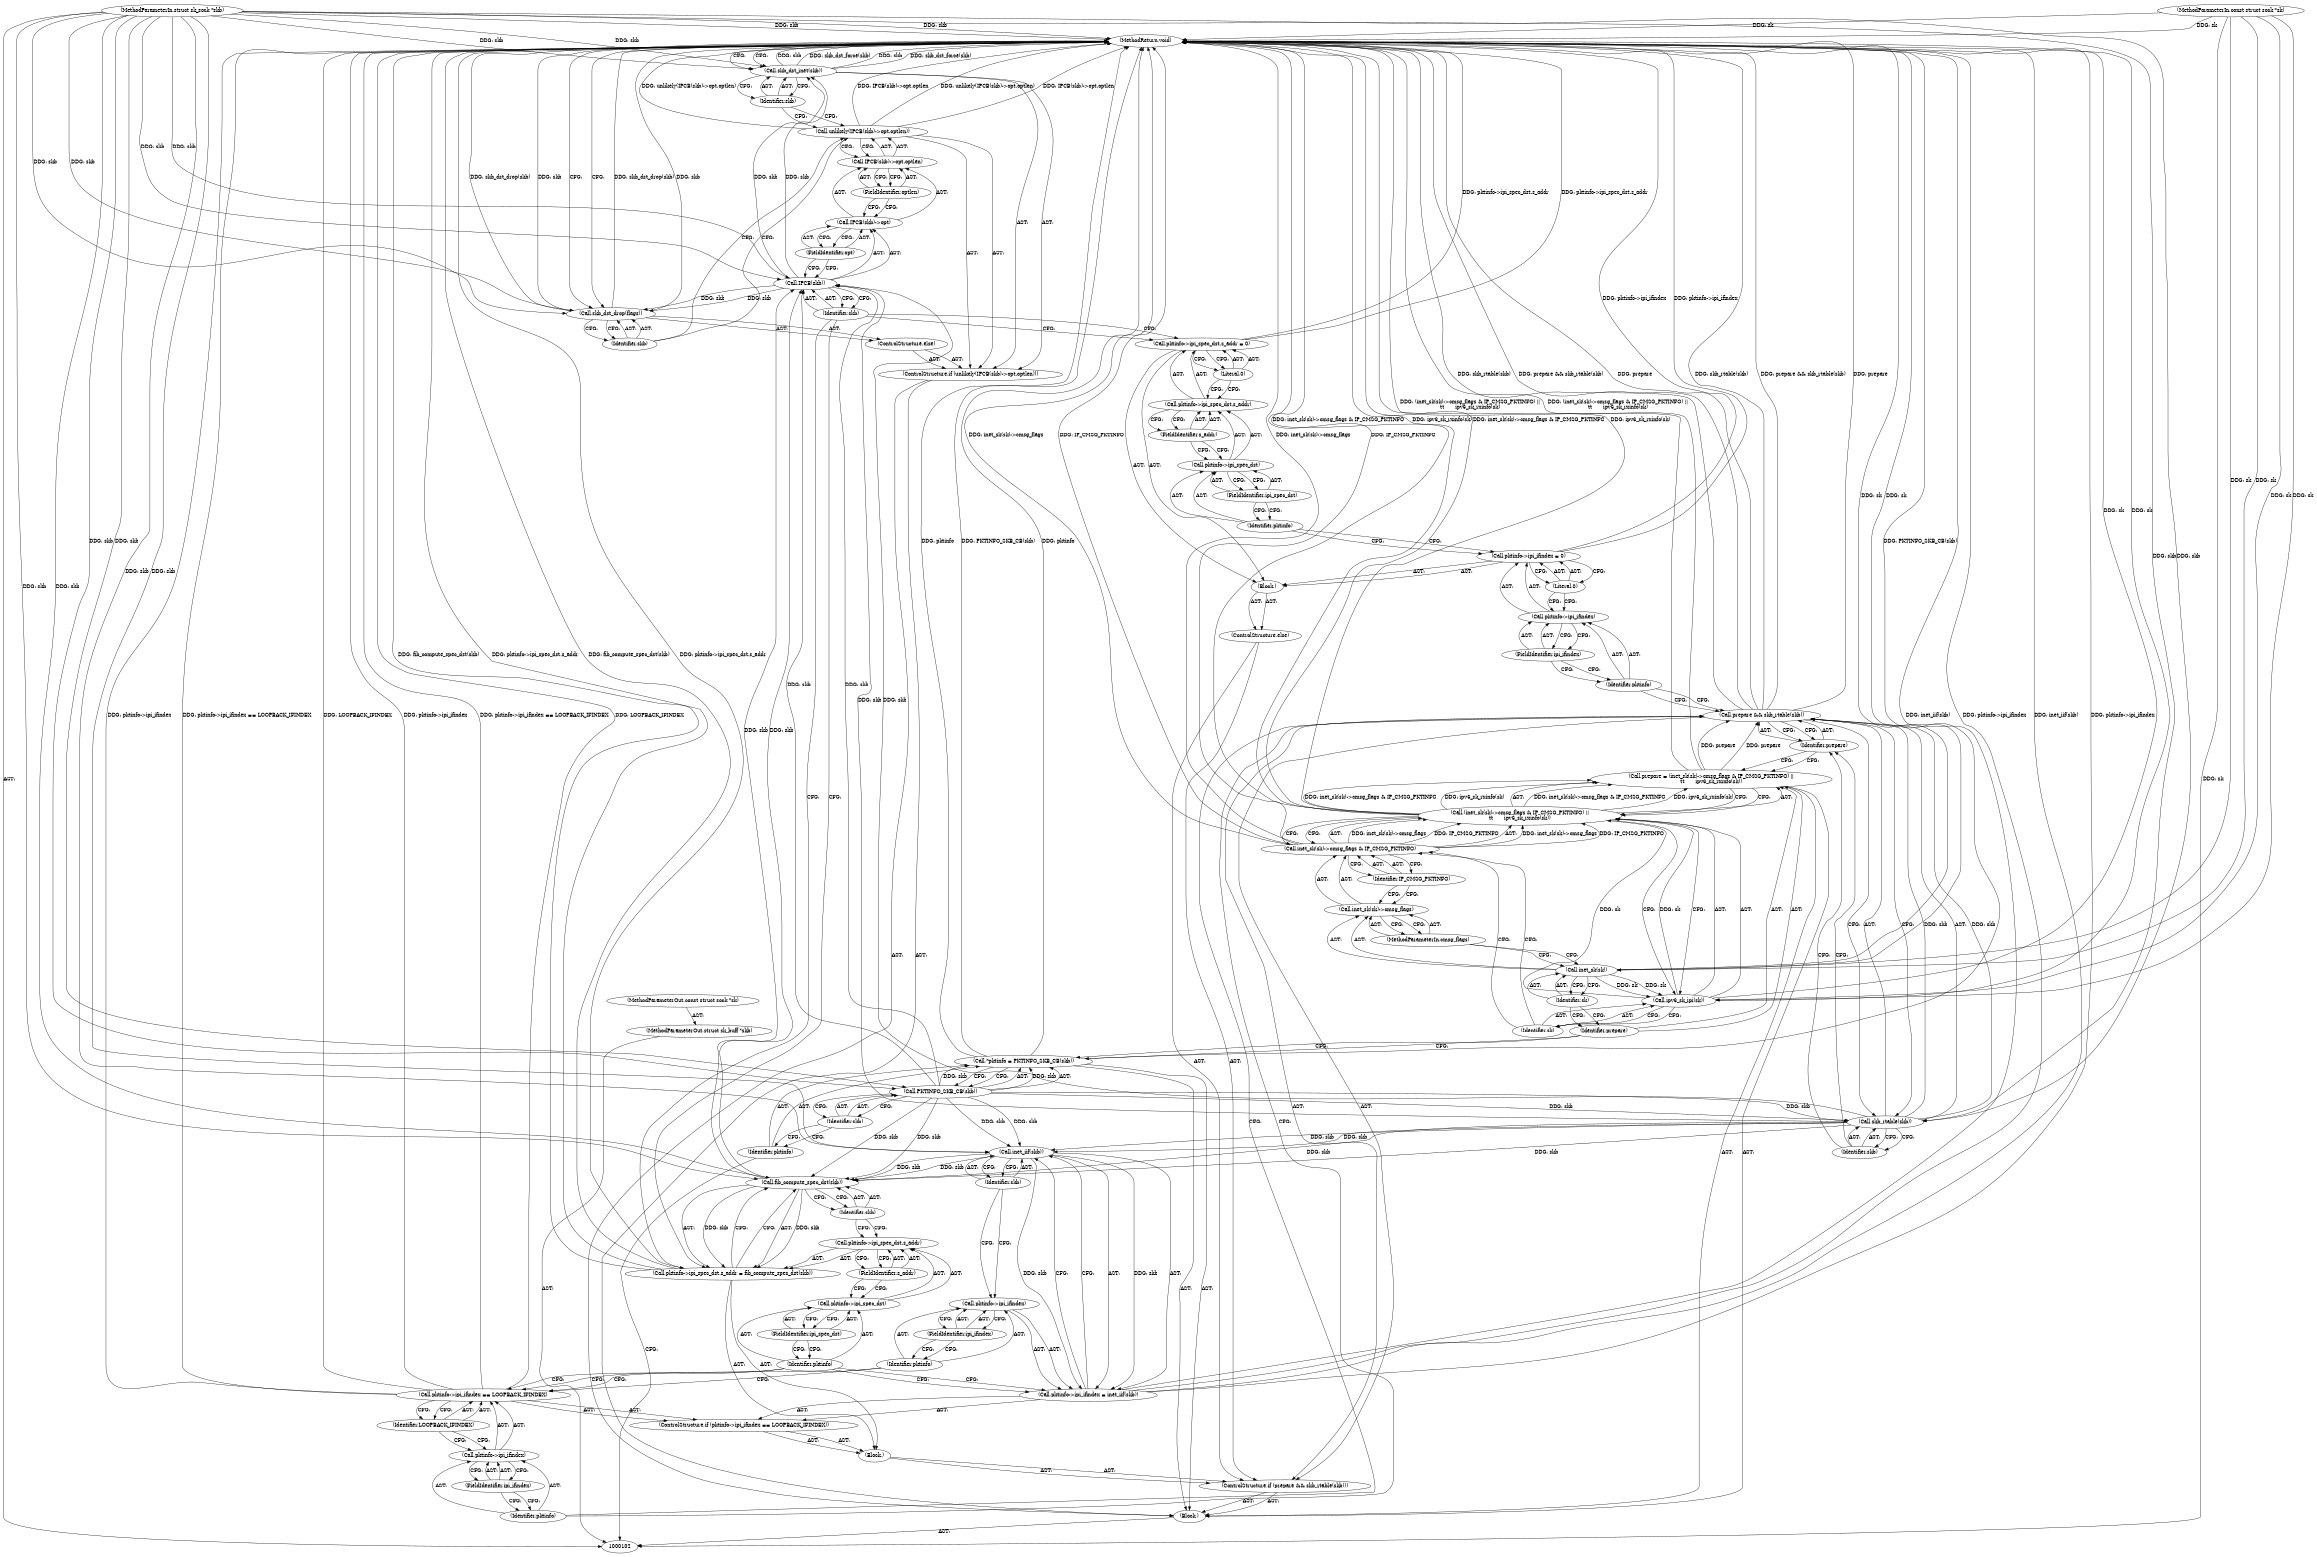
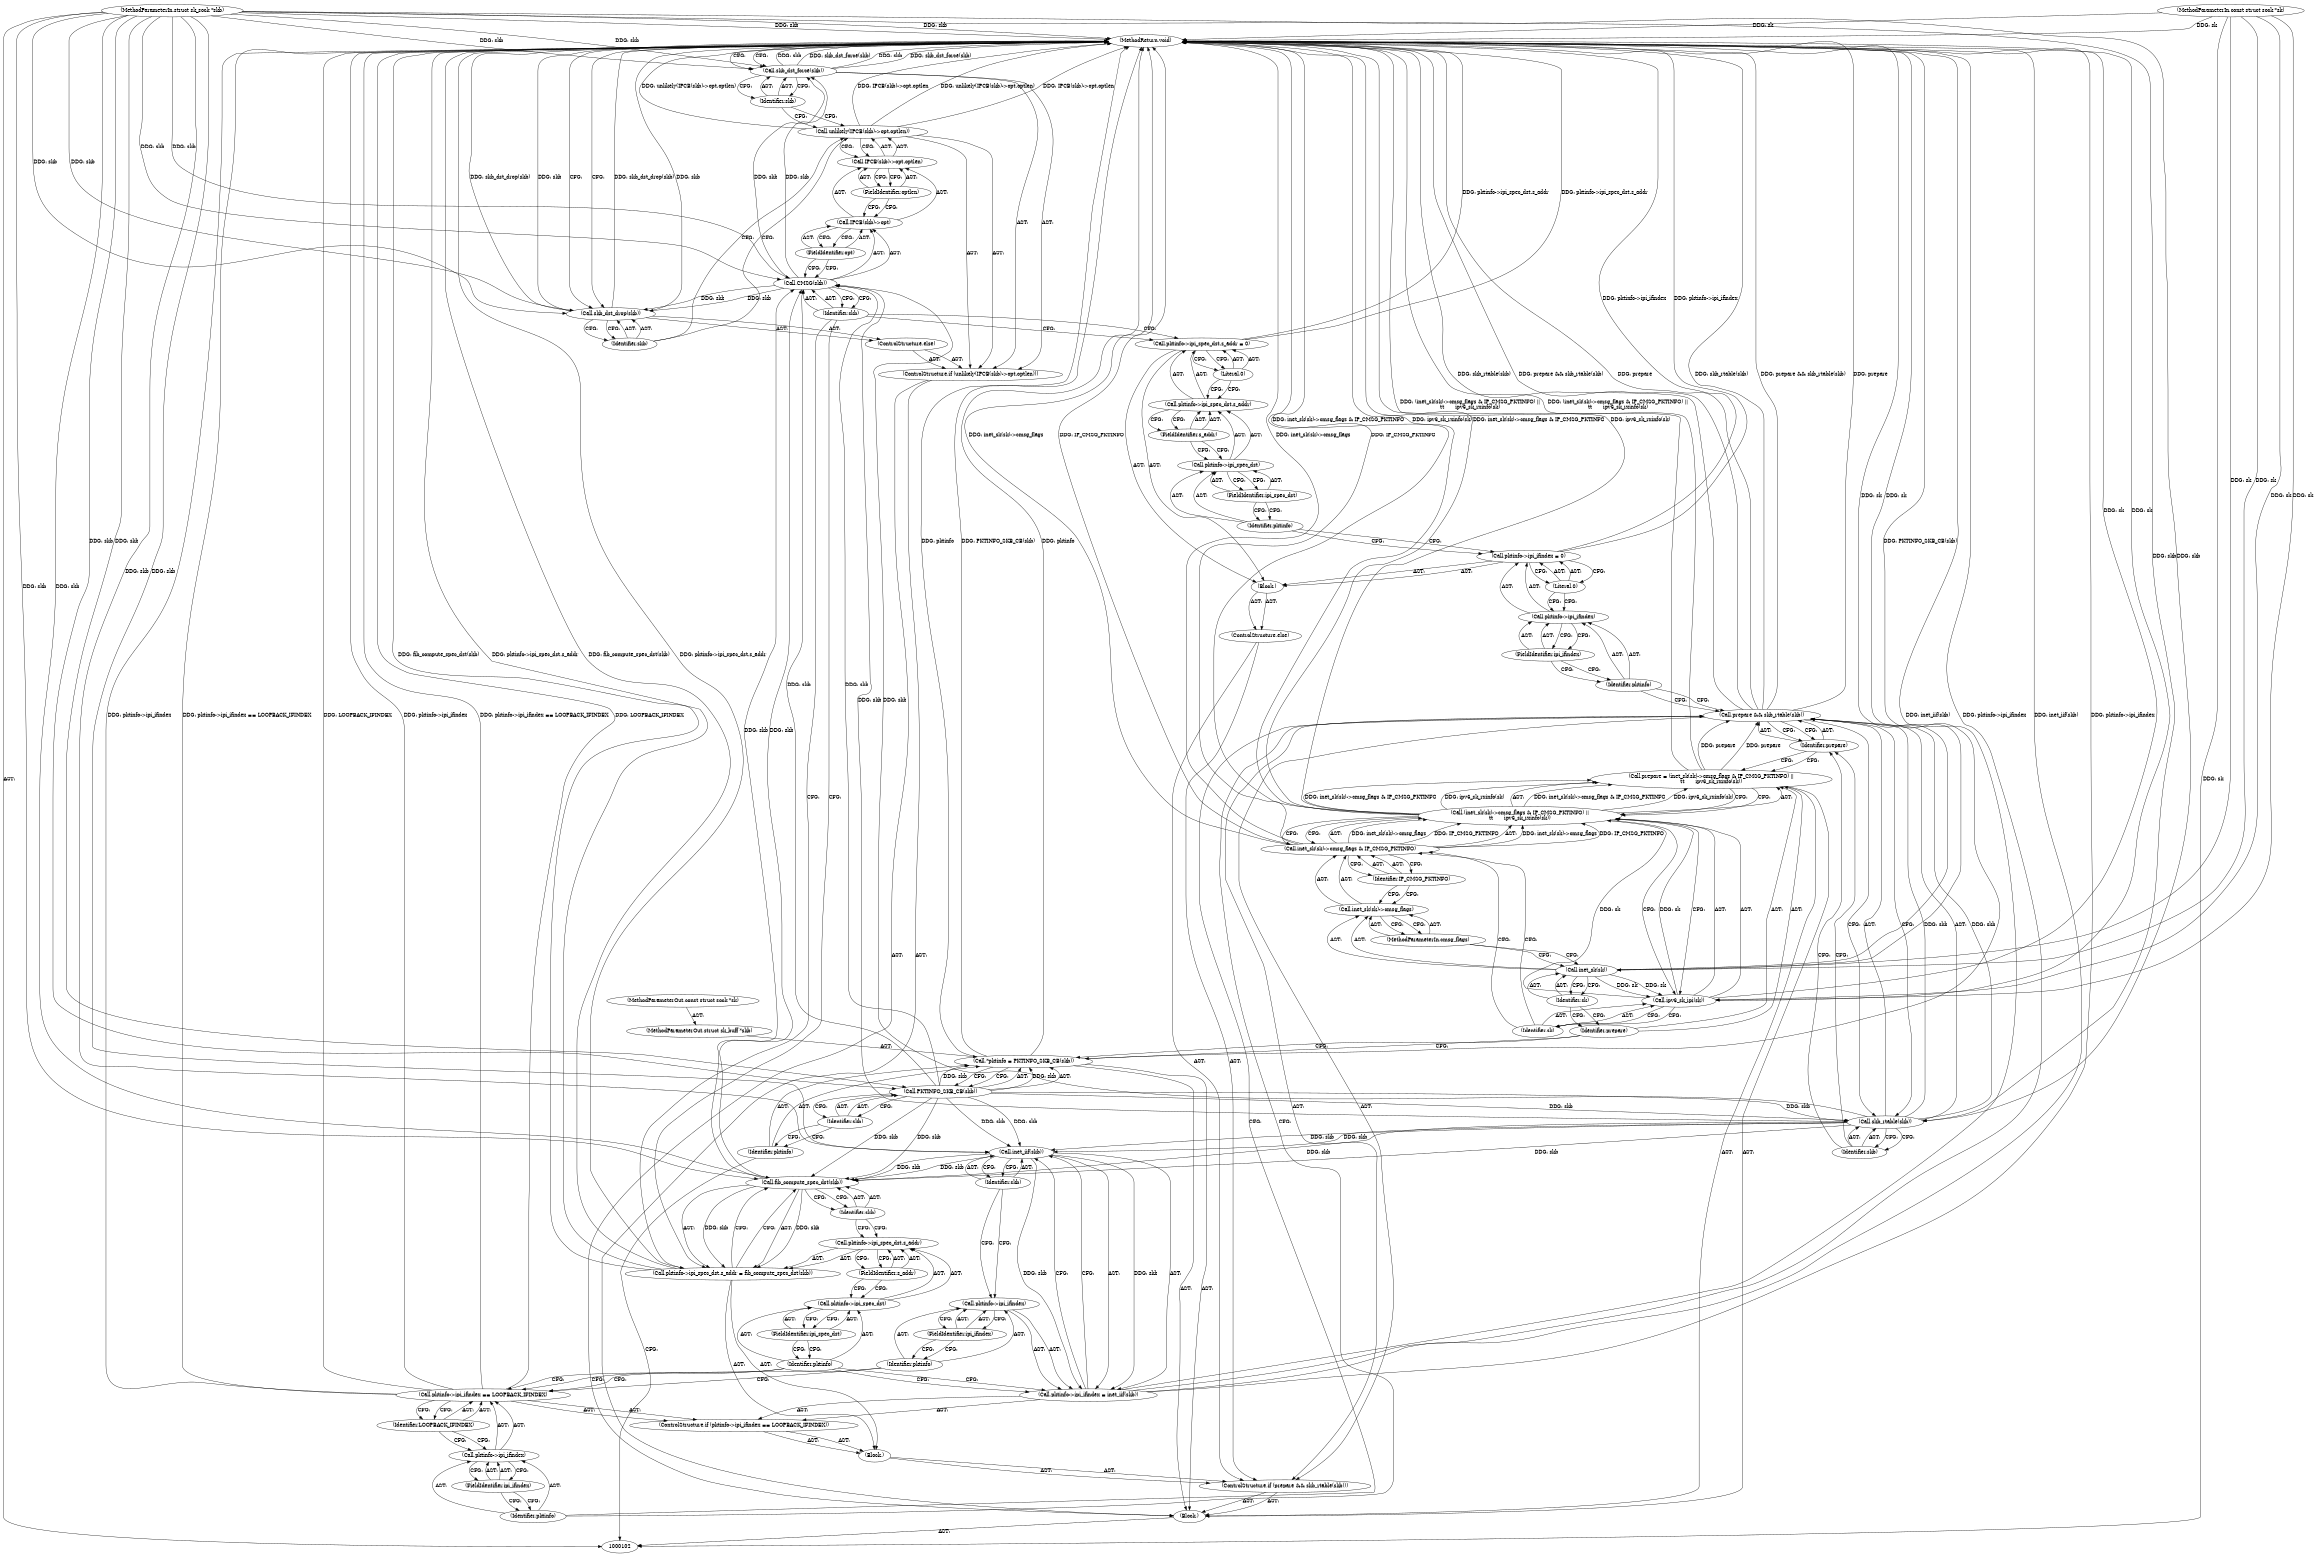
node "(Call,skb_dst_inet(skb))": label "(Call,skb_dst_inet(skb))" -> "(Call,skb_dst_force(skb))"
node "(Call,IPCB(skb))": label "(Call,IPCB(skb))" -> "(Call,CMSG(skb))"
node "(Call,skb_dst_drop(flags))": label "(Call,skb_dst_drop(flags))" -> "(Call,skb_dst_drop(skb))"
edge "(MethodParameterOut,struct sk_buff *skb)" -> "1000102": now "(MethodParameterOut,struct sk_buff *skb)" -> "(Call,*pktinfo = PKTINFO_SKB_CB(skb))"
